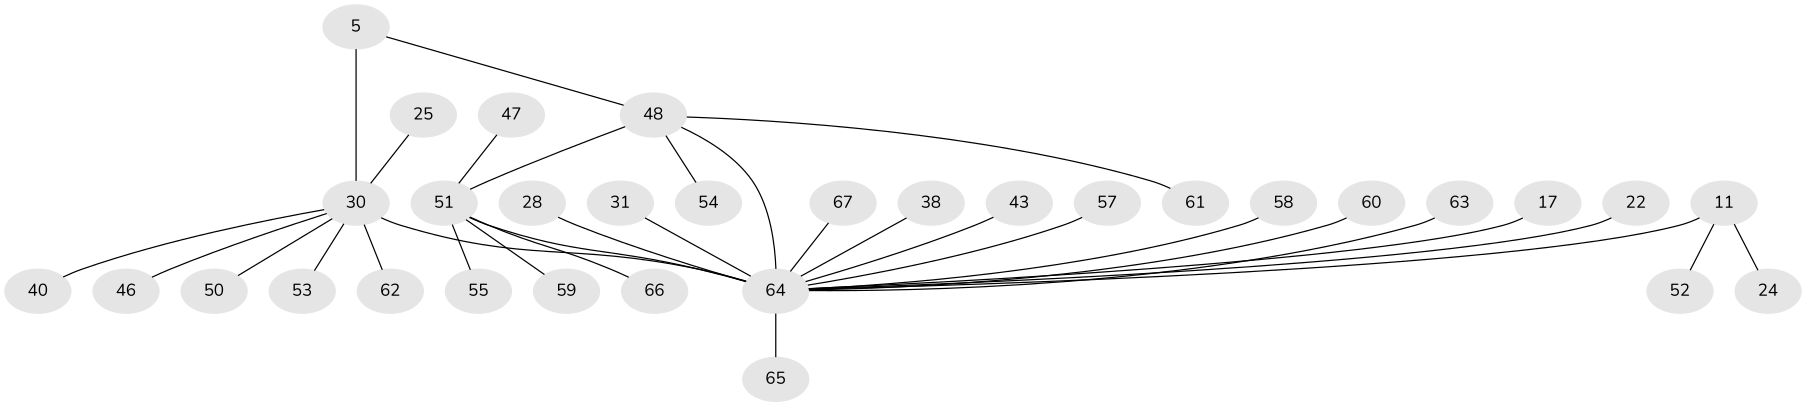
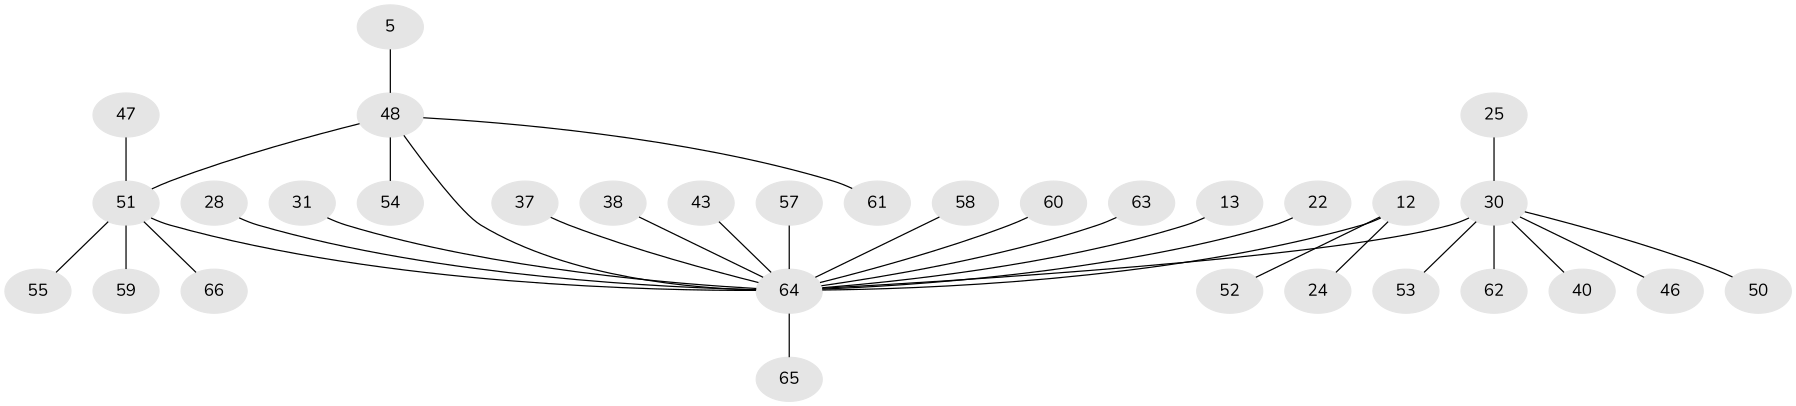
edge "5" -- "30": removed
node "67": label "67" -> "37"
node "17": label "17" -> "13"
node "11": label "11" -> "12"
